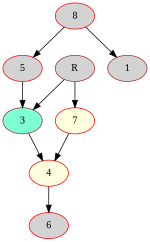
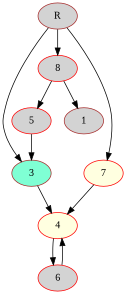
edge "R" -> "8": added
edge "6" -> "4": added
